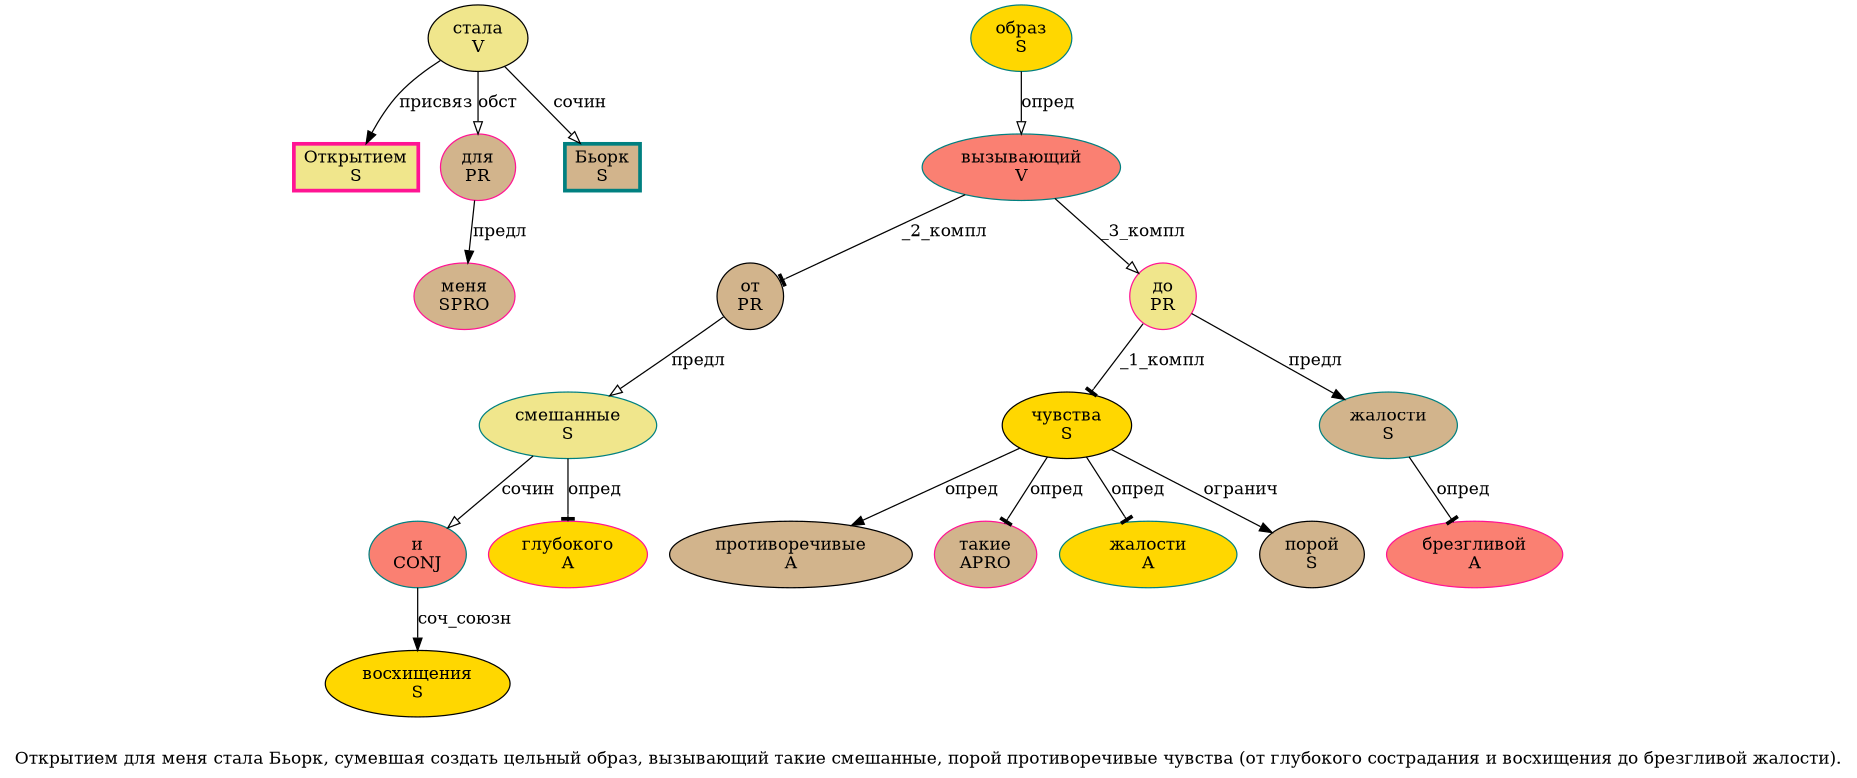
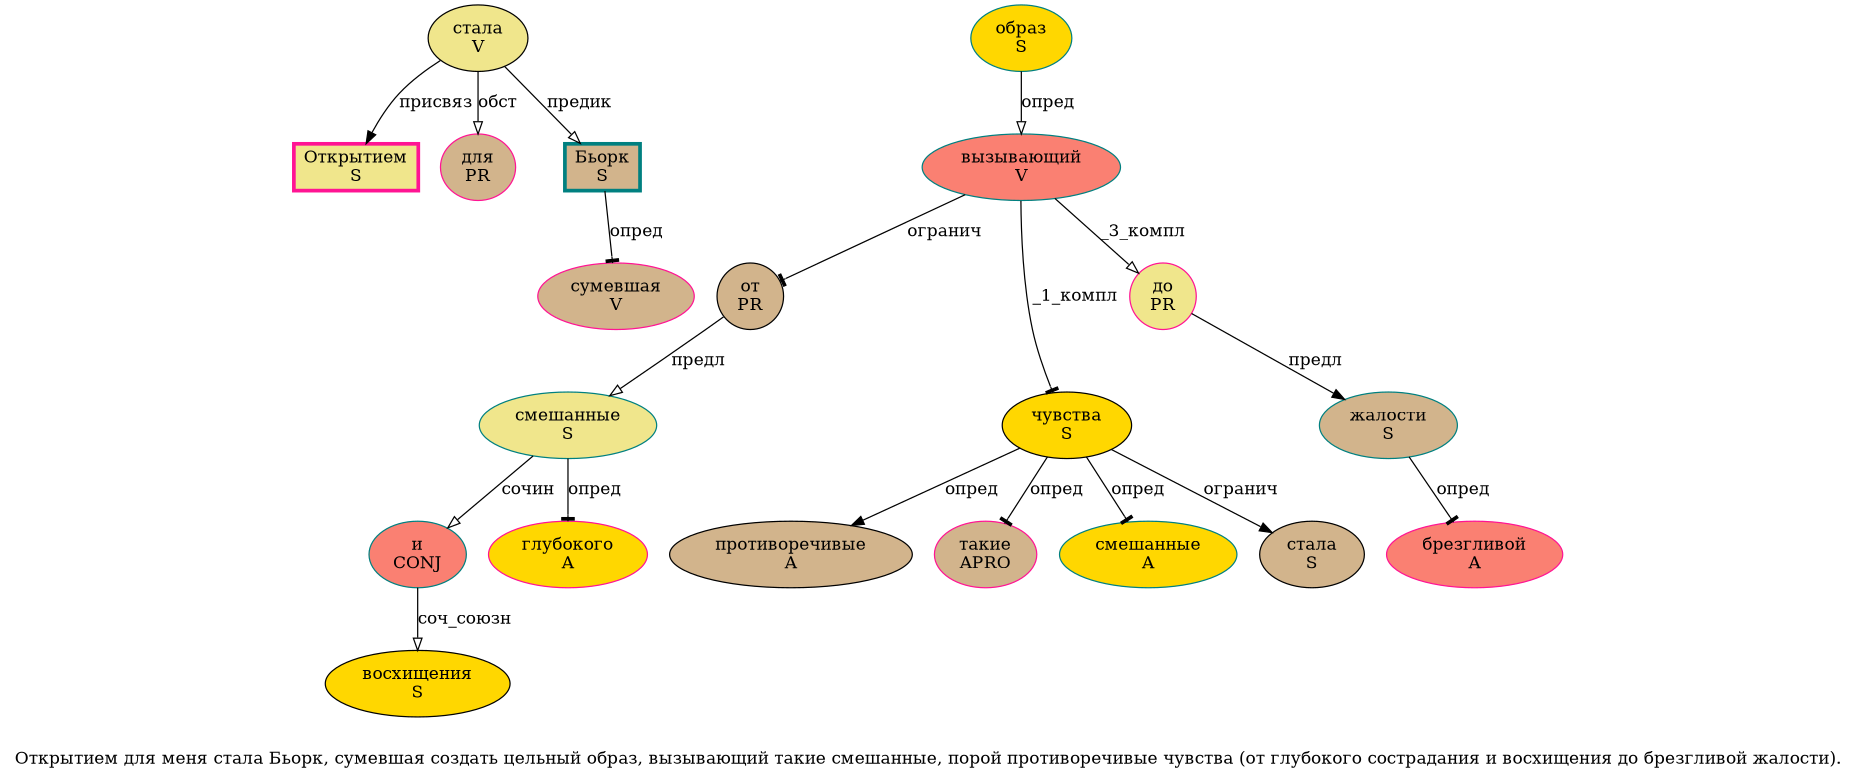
edge "стала V" -> "Бьорк S": label "сочин" -> "предик"
edge "вызывающий V" -> "от PR": label "_2_компл" -> "огранич"
node "меня SPRO": removed
node "сумевшая V": added
edge "до PR" -> "чувства S": now "вызывающий V" -> "чувства S"
node "жалости A": label "жалости A" -> "смешанные A"
node "порой S": label "порой S" -> "стала S"
edge "и CONJ" -> "восхищения S": arrowhead normal -> onormal
